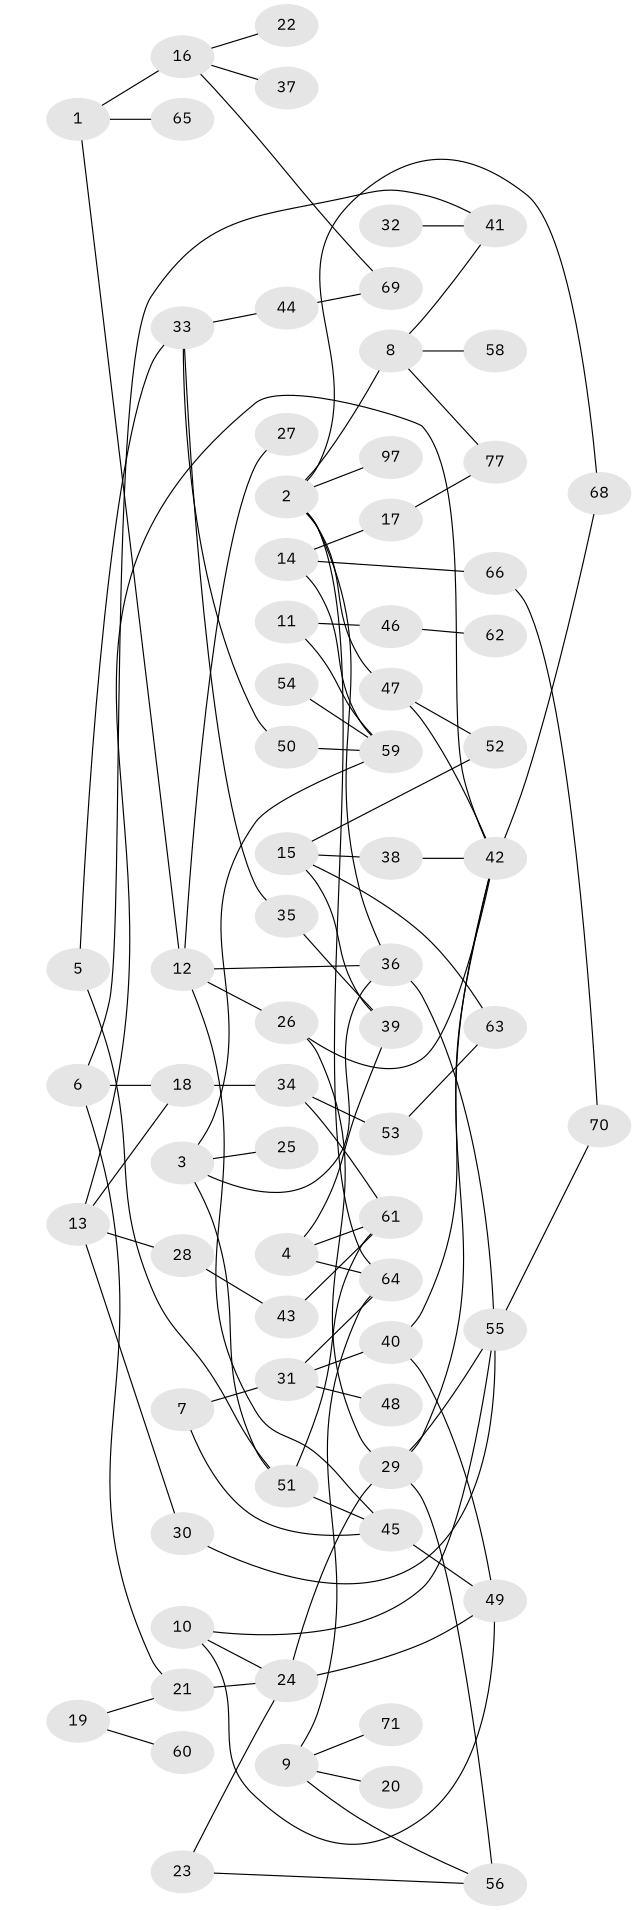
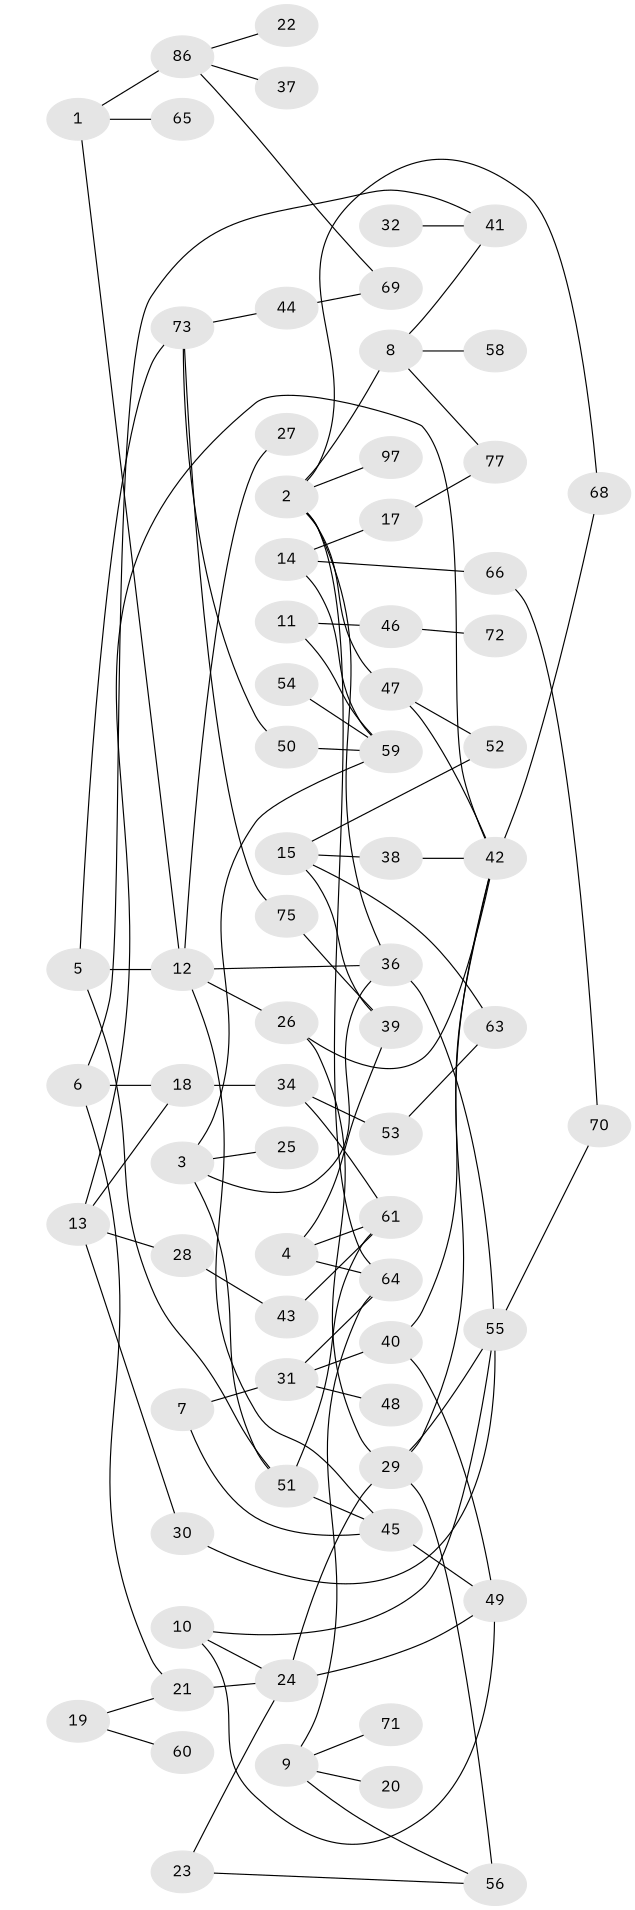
node "16": label "16" -> "86"
node "33": label "33" -> "73"
node "62": label "62" -> "72"
node "35": label "35" -> "75"
edge "5" -- "12": added
